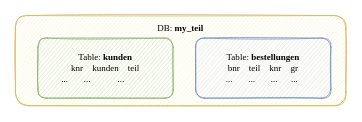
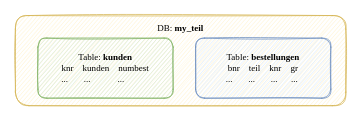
node "Table: kunden knr kunden teil ... ... ...": label "Table: kunden knr kunden teil ... ... ..." -> "Table: kunden knr kunden numbest ... ... ..."
